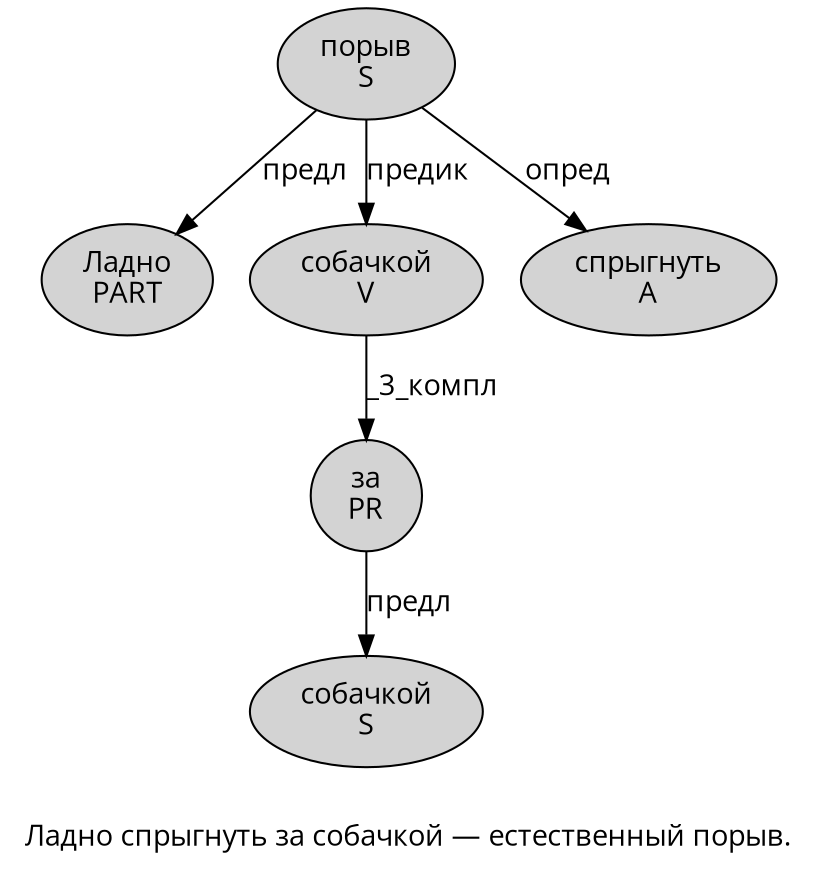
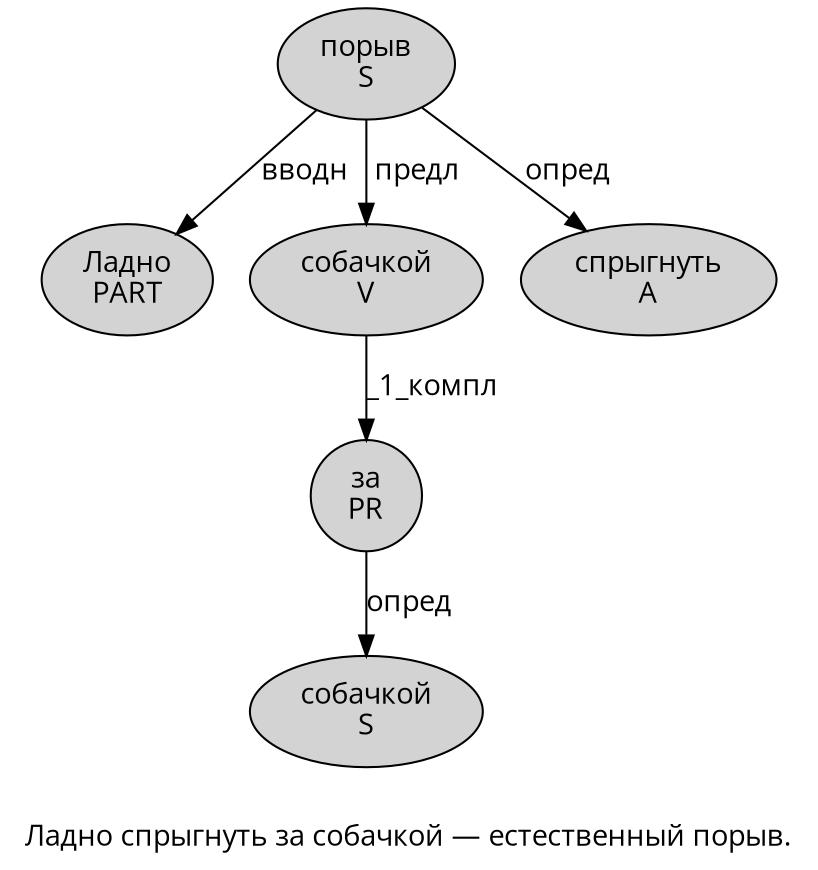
edge "порыв S" -> "Ладно PART": label "предл" -> "вводн"
edge "порыв S" -> "собачкой V": label "предик" -> "предл"
edge "собачкой V" -> "за PR": label "_3_компл" -> "_1_компл"
edge "за PR" -> "собачкой S": label "предл" -> "опред"
